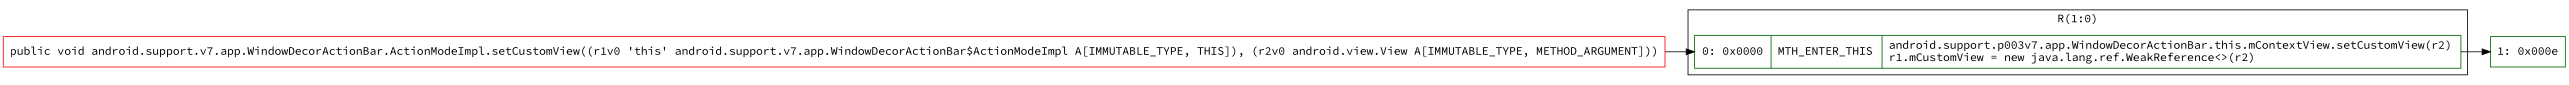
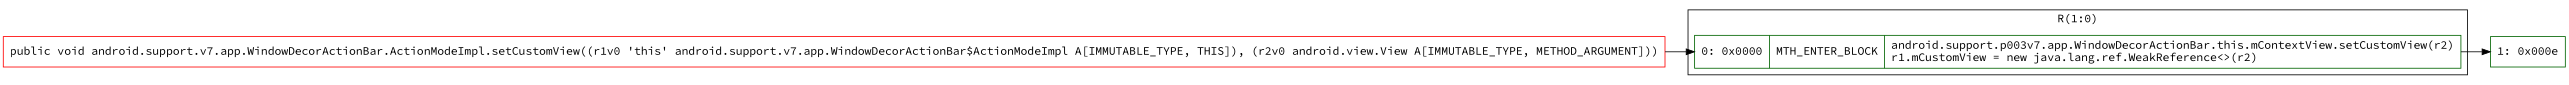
node "0: 0x0000": text "MTH_ENTER_THIS" -> "MTH_ENTER_BLOCK"
